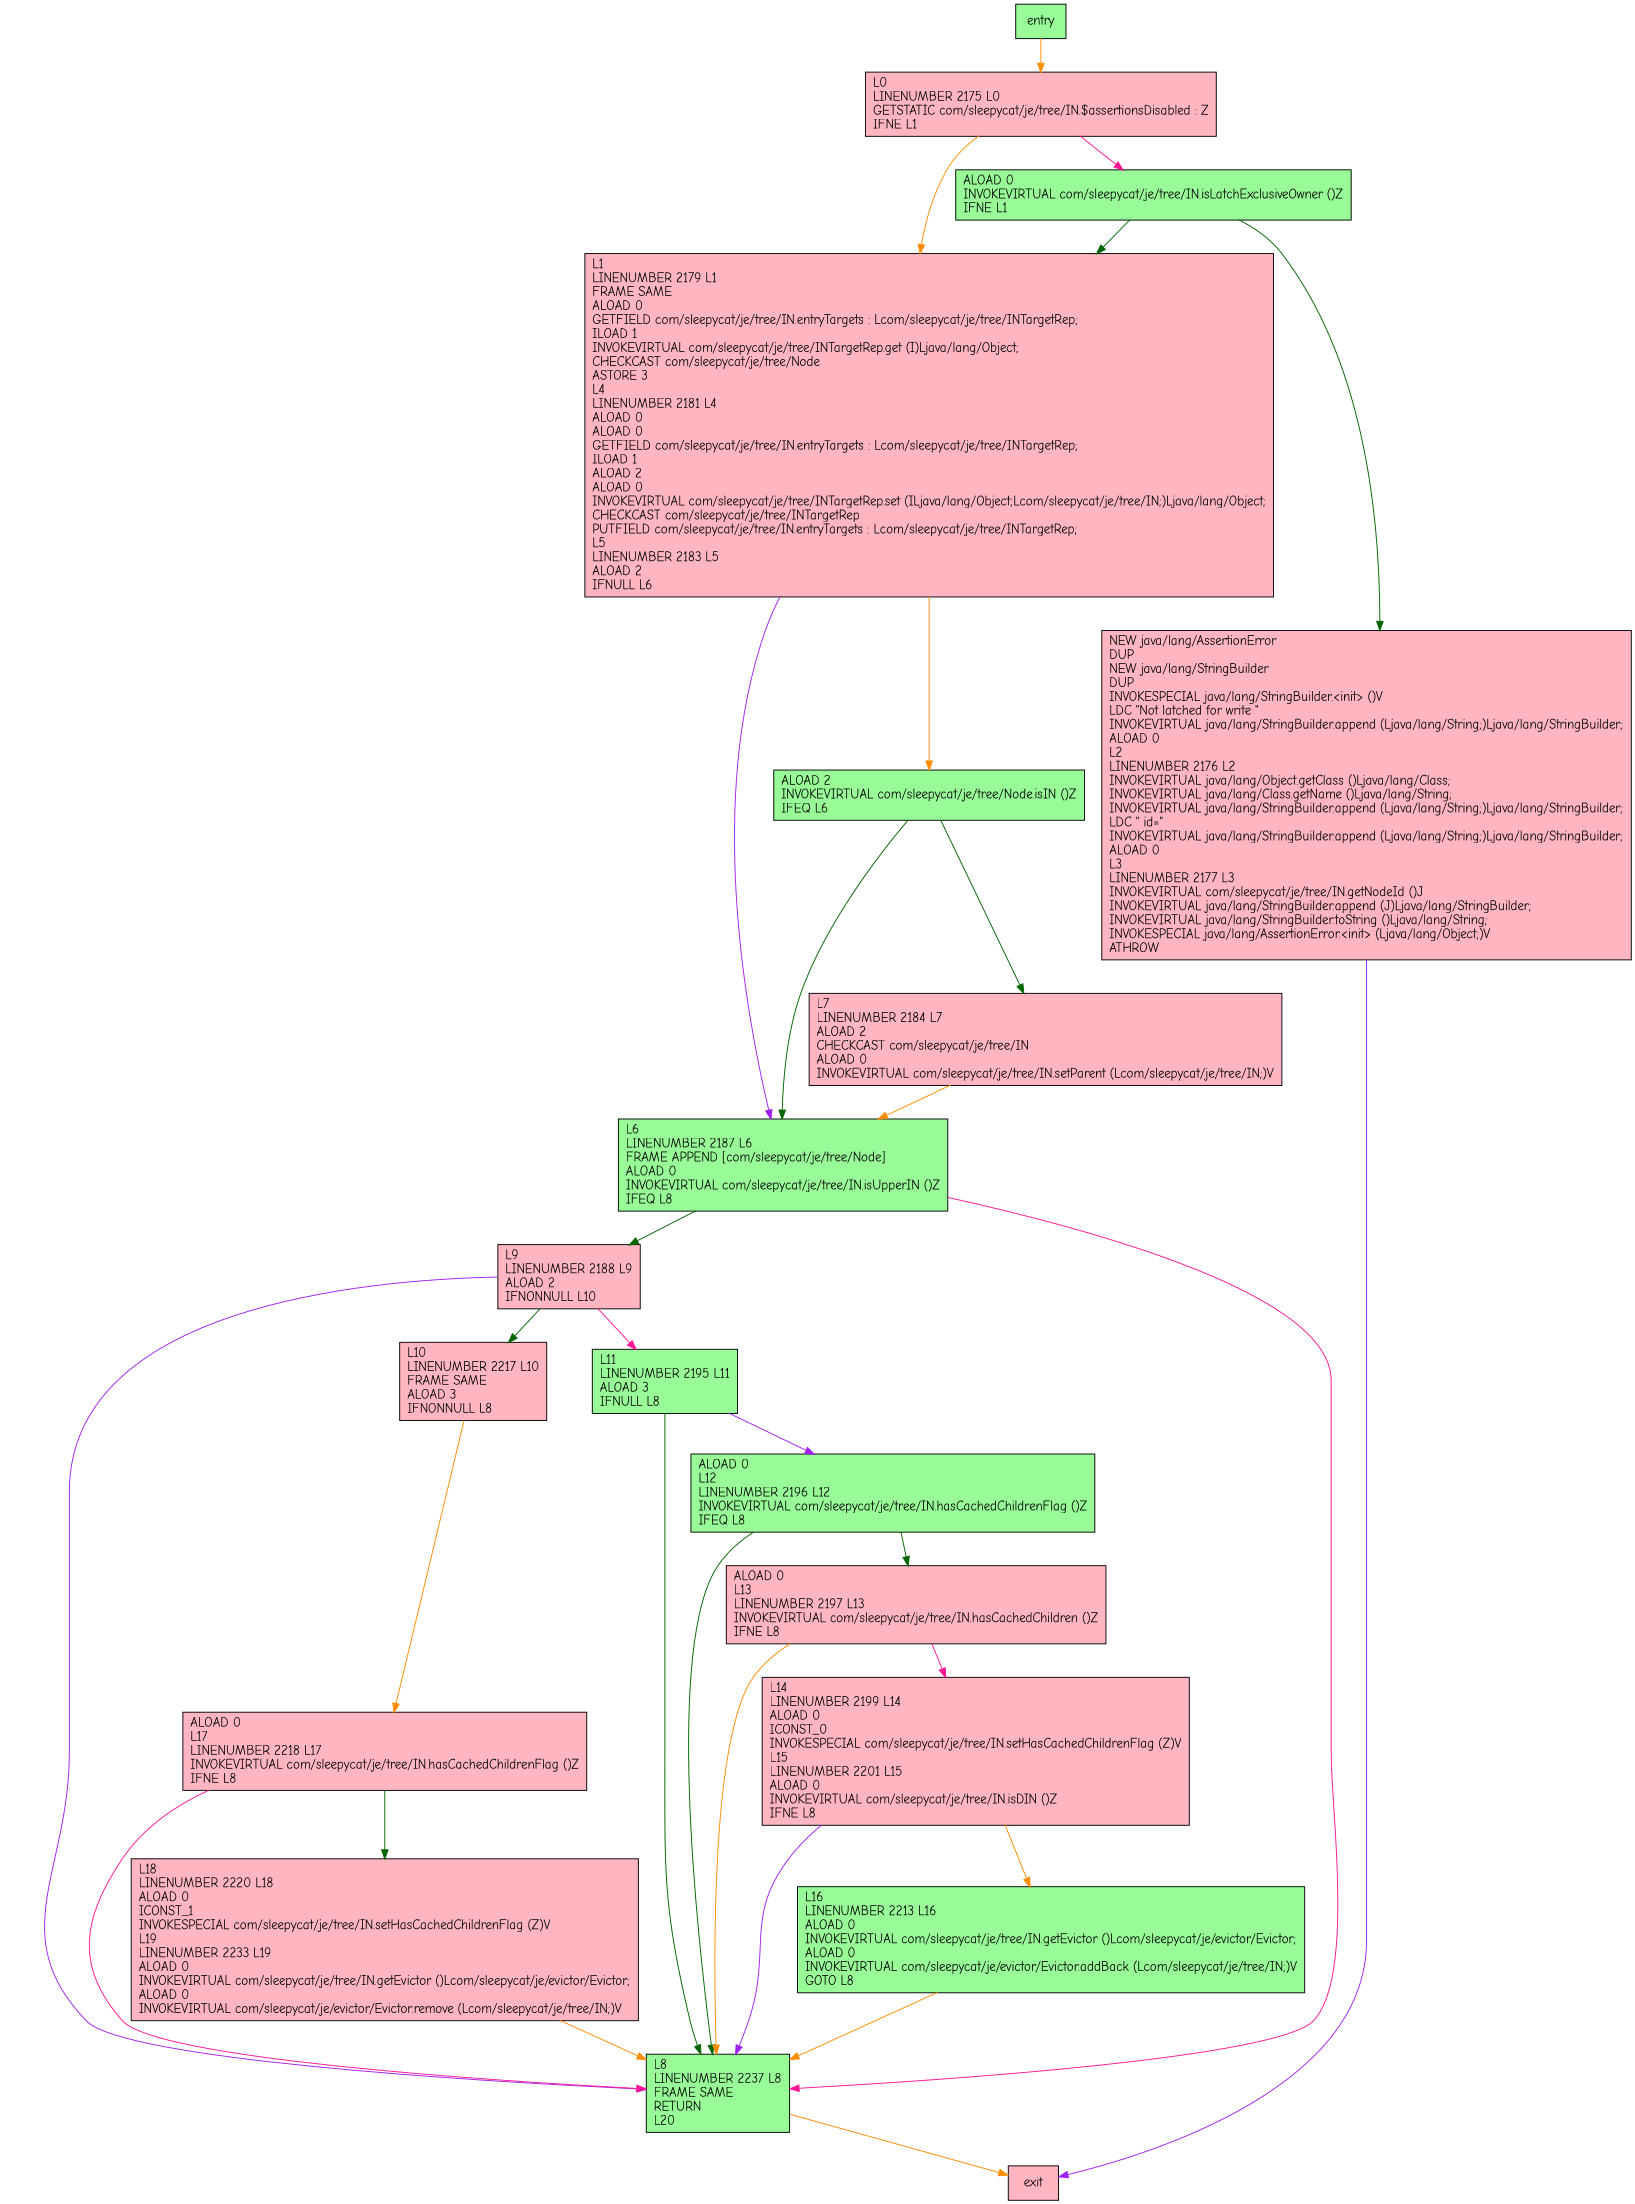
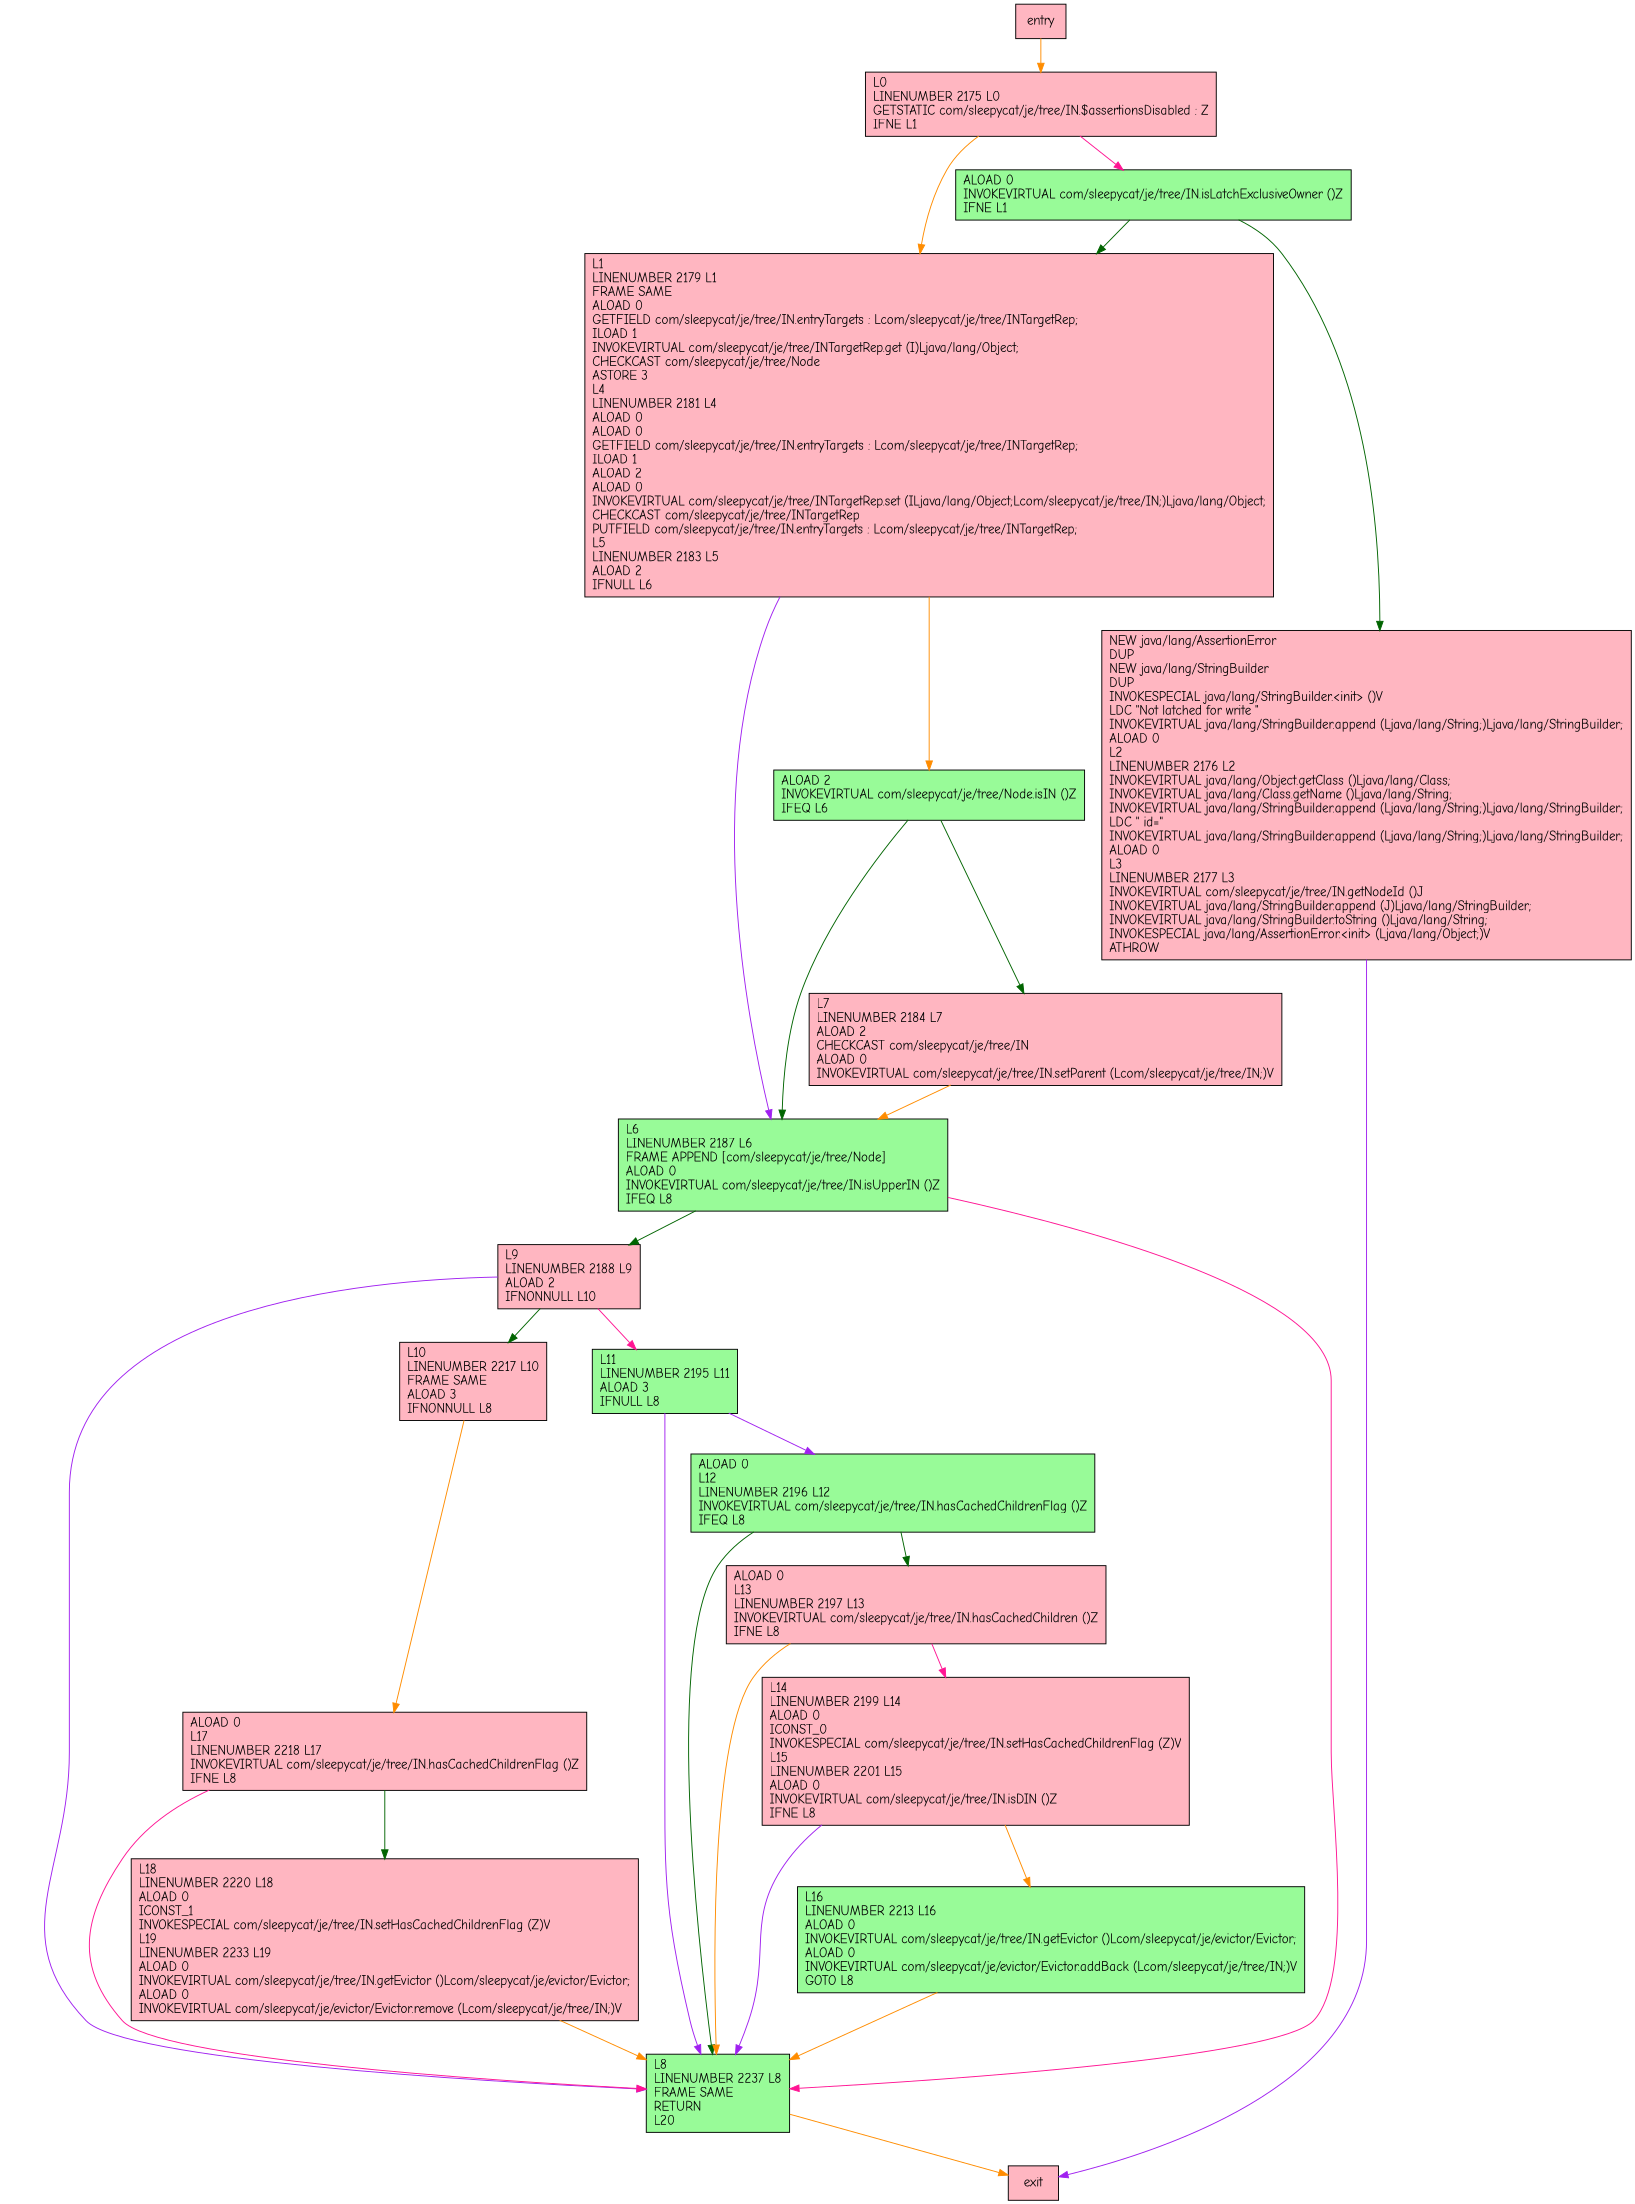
node "entry": fillcolor palegreen -> lightpink
edge "L11 LINENUMBER 2195 L11 ALOAD 3 IFNULL L8" -> "L8 LINENUMBER 2237 L8 FRAME SAME RETURN L20": color darkgreen -> purple
